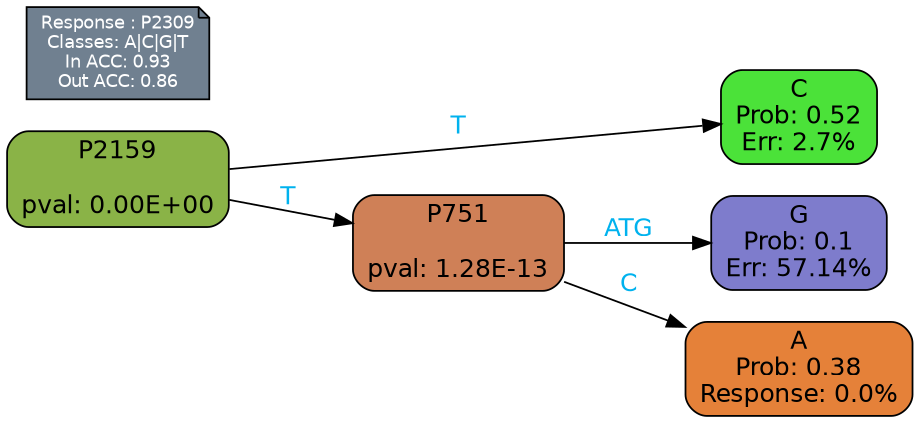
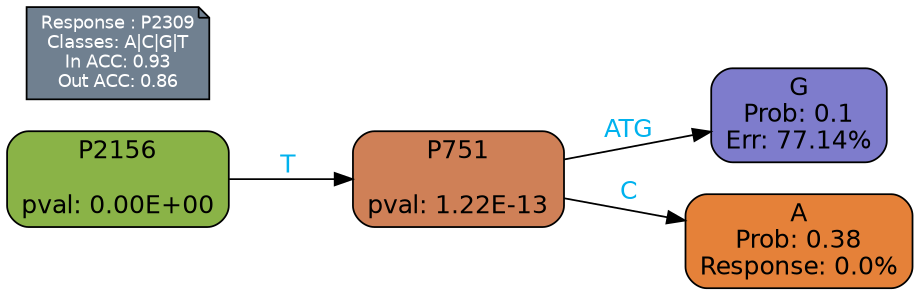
node "C Prob: 0.52 Err: 2.7%": removed
node "P2159 pval: 0.00E+00": label "P2159 pval: 0.00E+00" -> "P2156 pval: 0.00E+00"
node "P751 pval: 1.28E-13": label "P751 pval: 1.28E-13" -> "P751 pval: 1.22E-13"
node "G Prob: 0.1 Err: 57.14%": label "G Prob: 0.1 Err: 57.14%" -> "G Prob: 0.1 Err: 77.14%"
